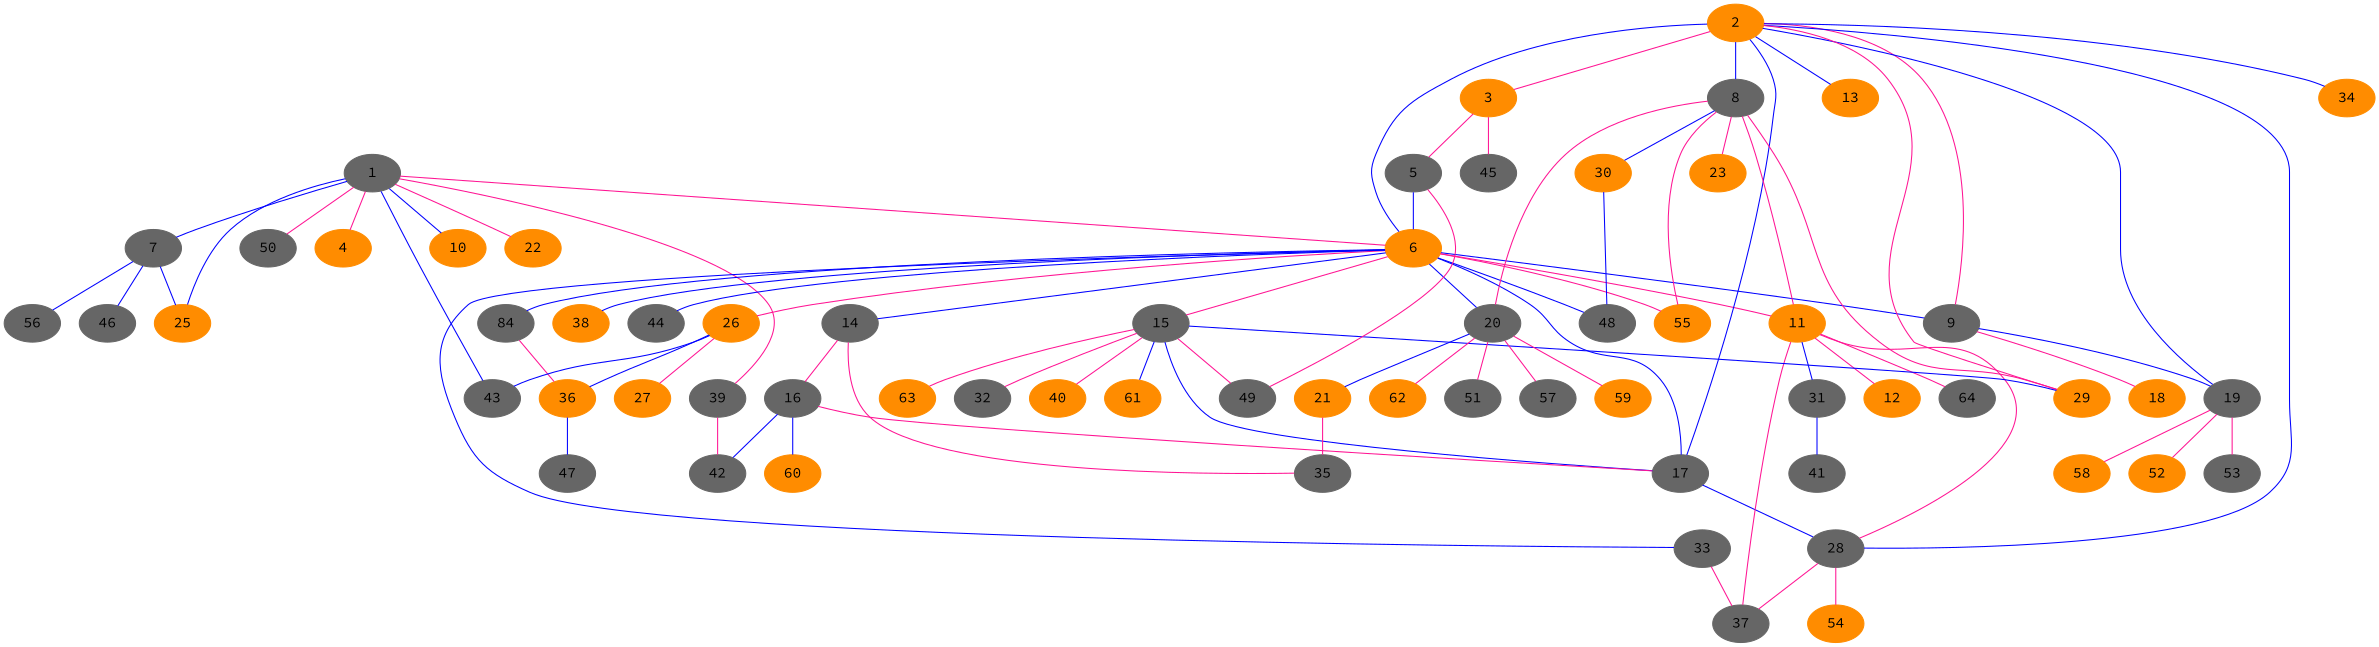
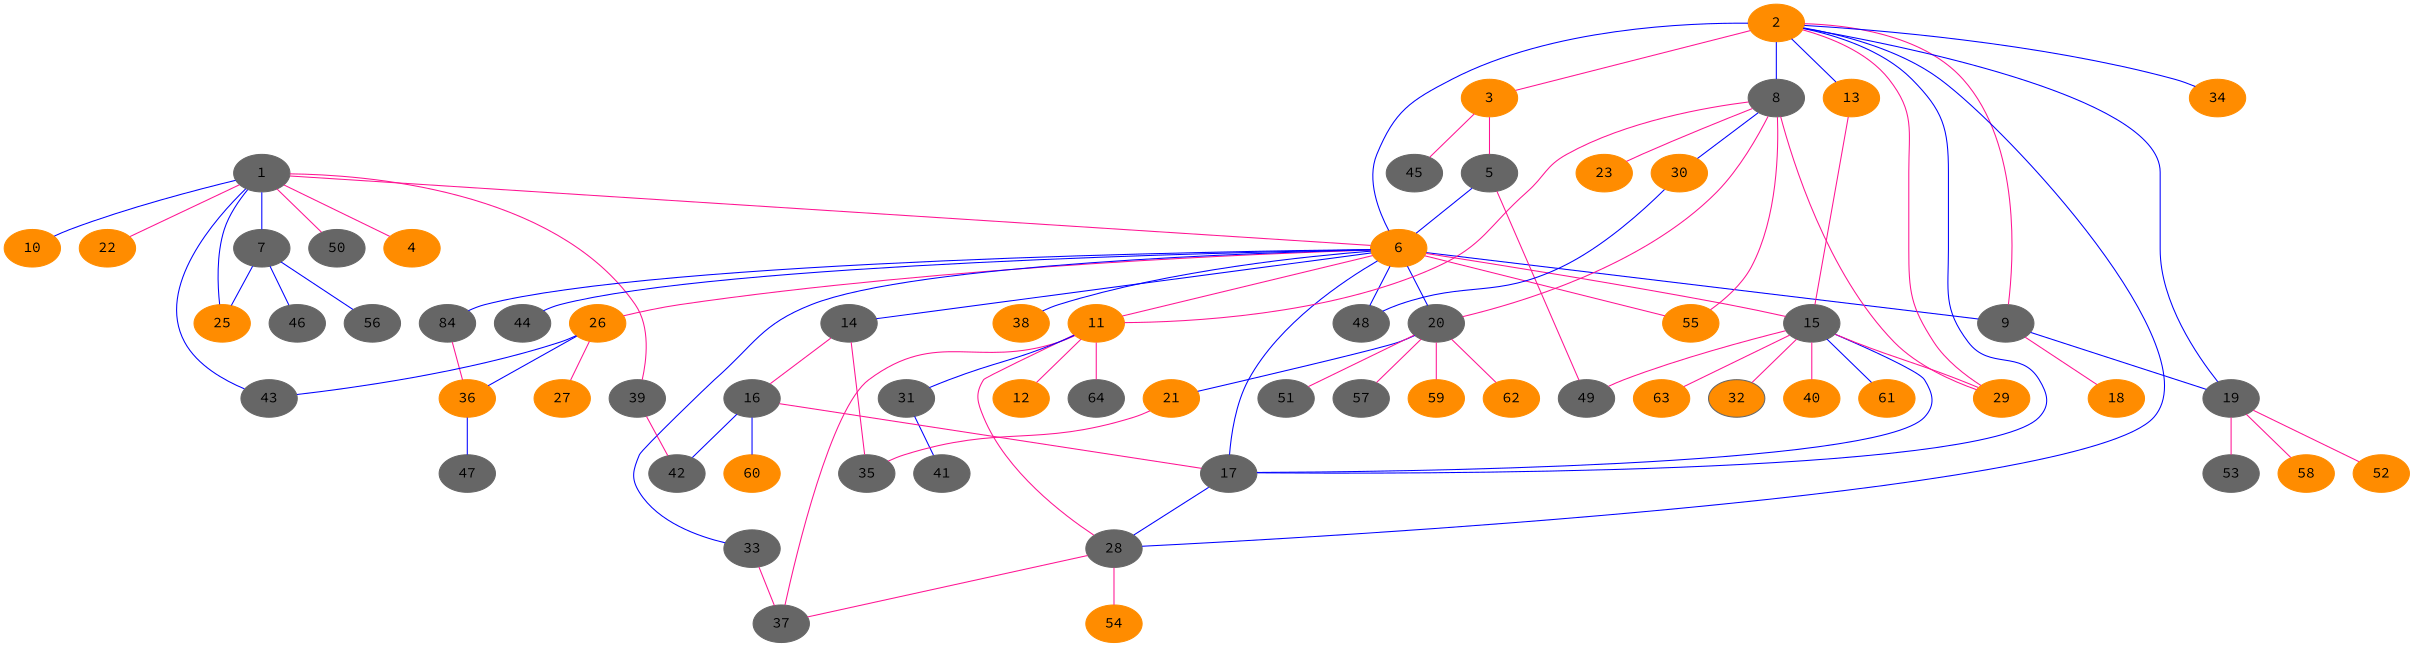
edge "13" -- "15": added
edge "15" -- "29": color blue -> deeppink
node "32": fillcolor gray40 -> darkorange
